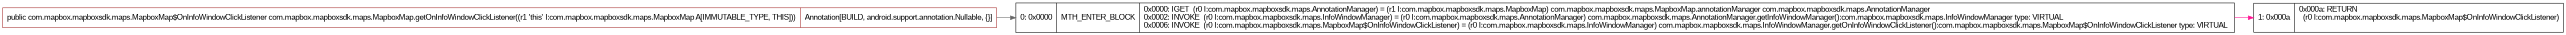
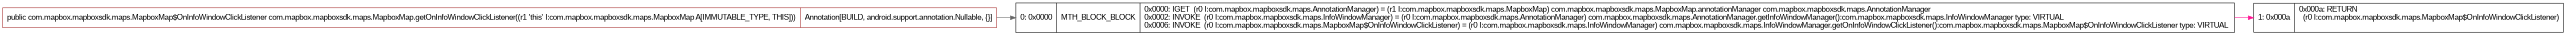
node "0: 0x0000": text "MTH_ENTER_BLOCK" -> "MTH_BLOCK_BLOCK"
